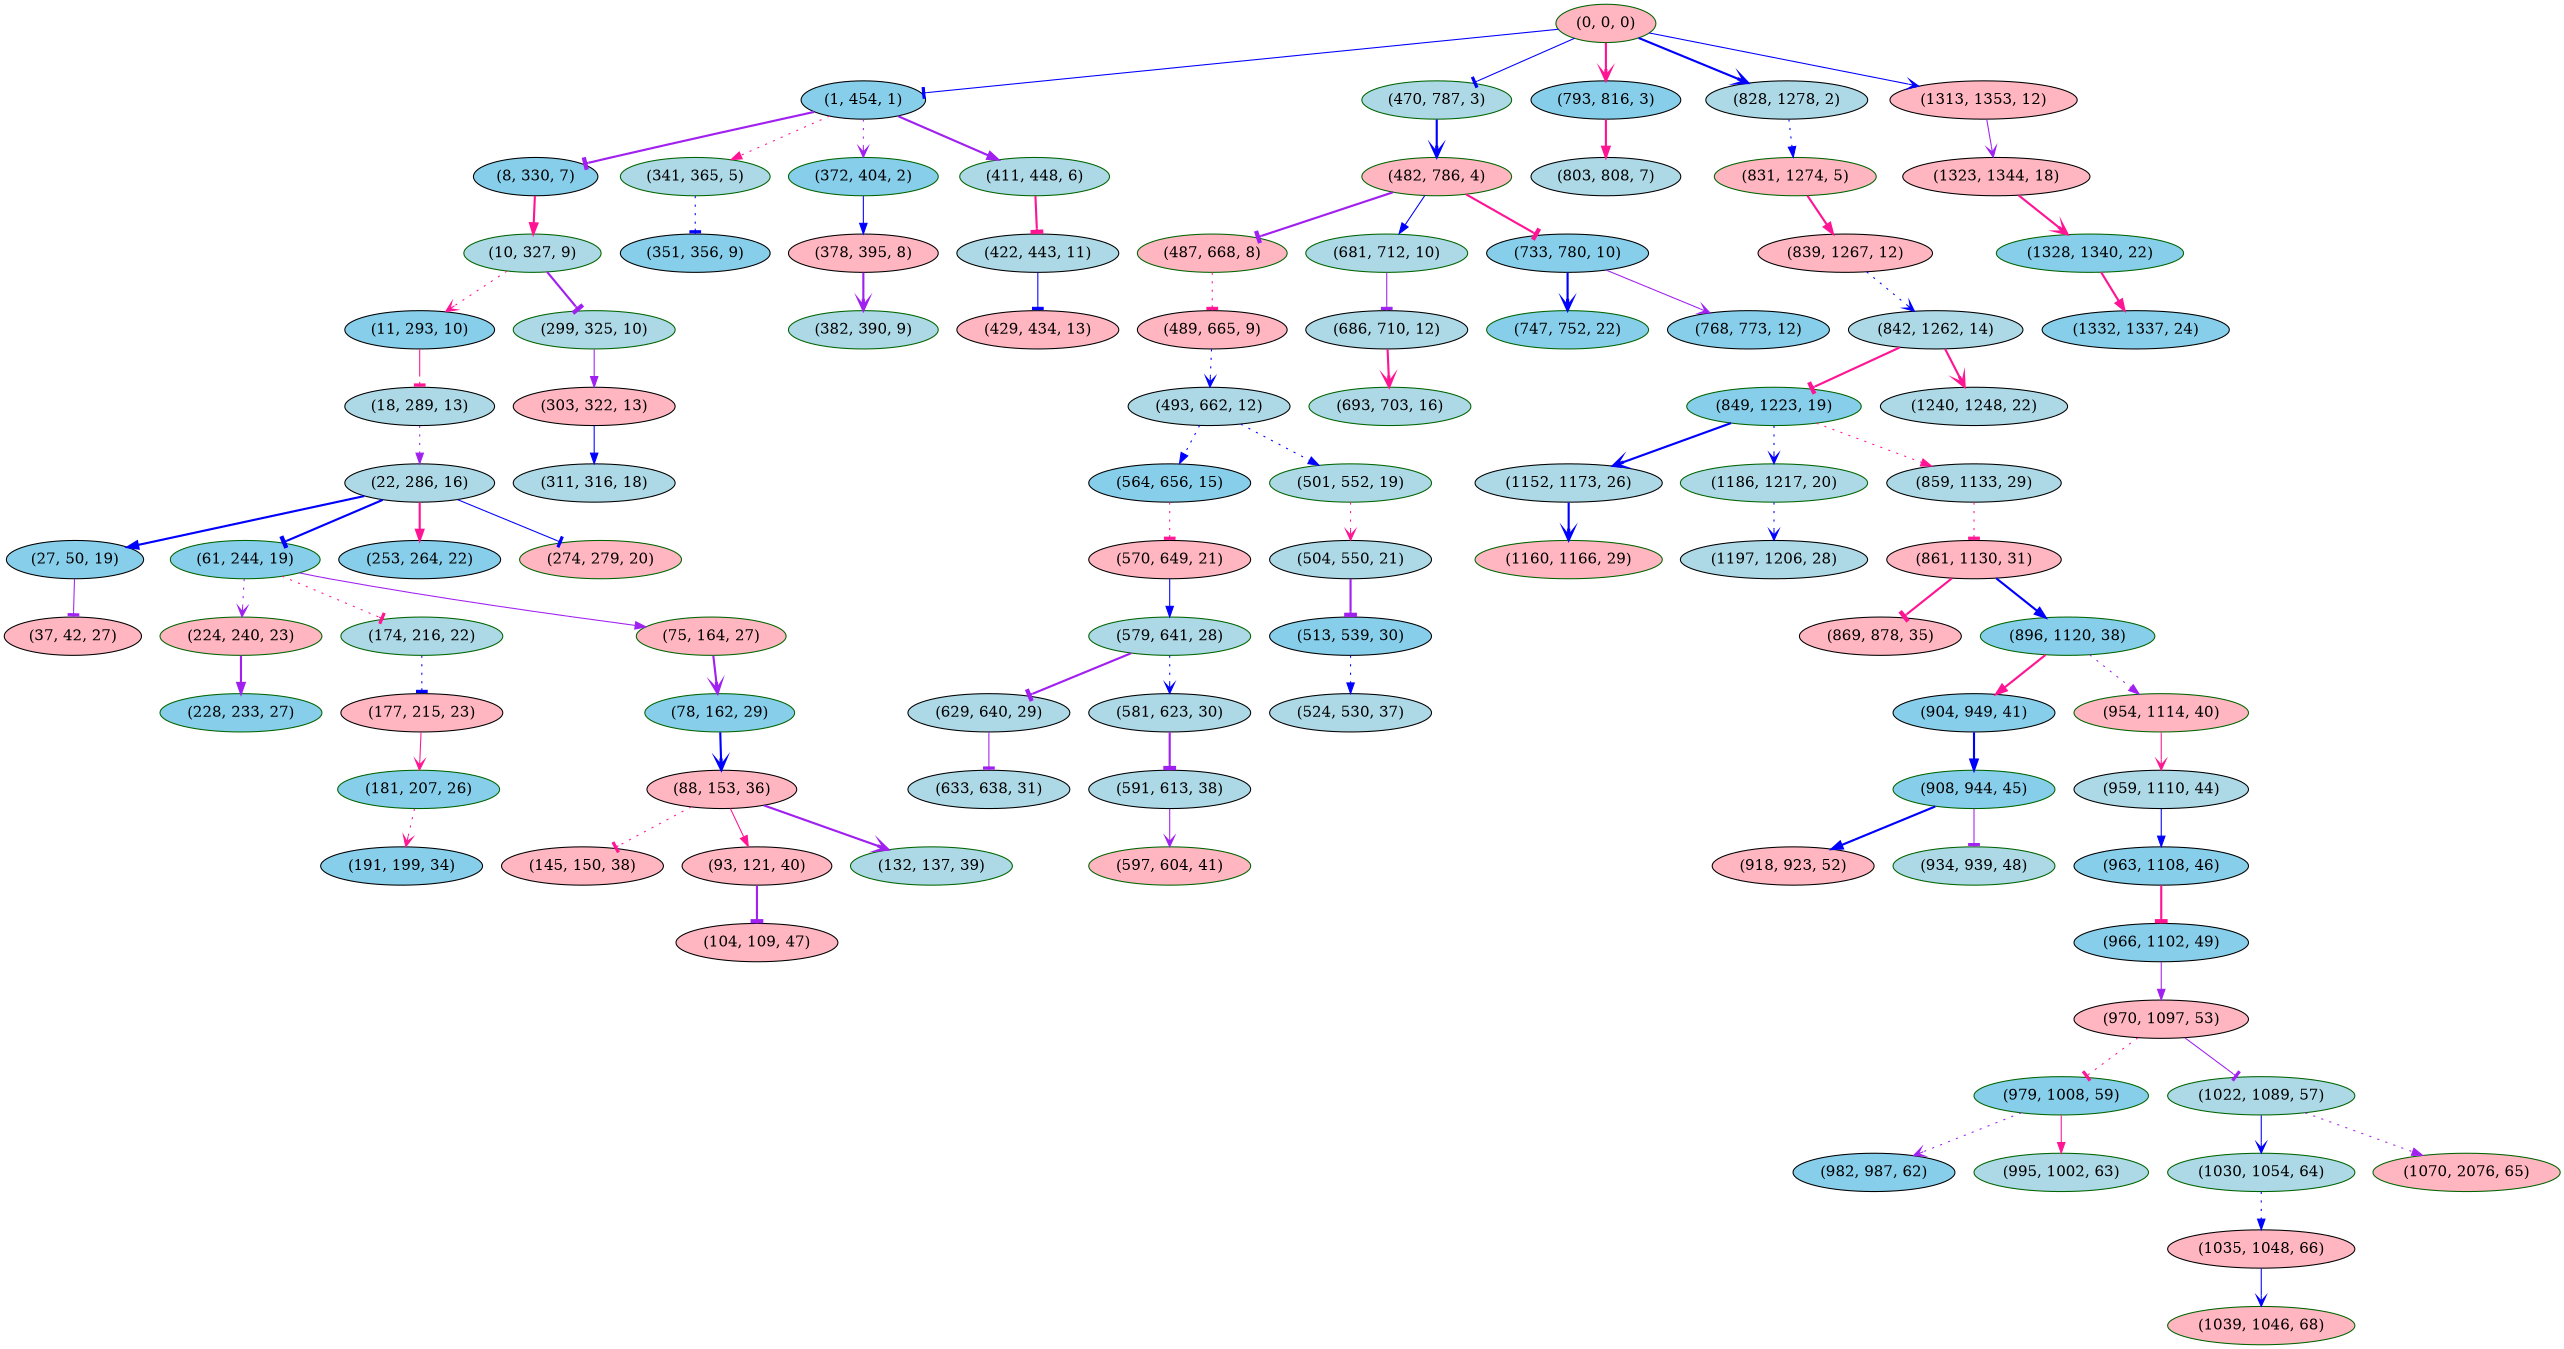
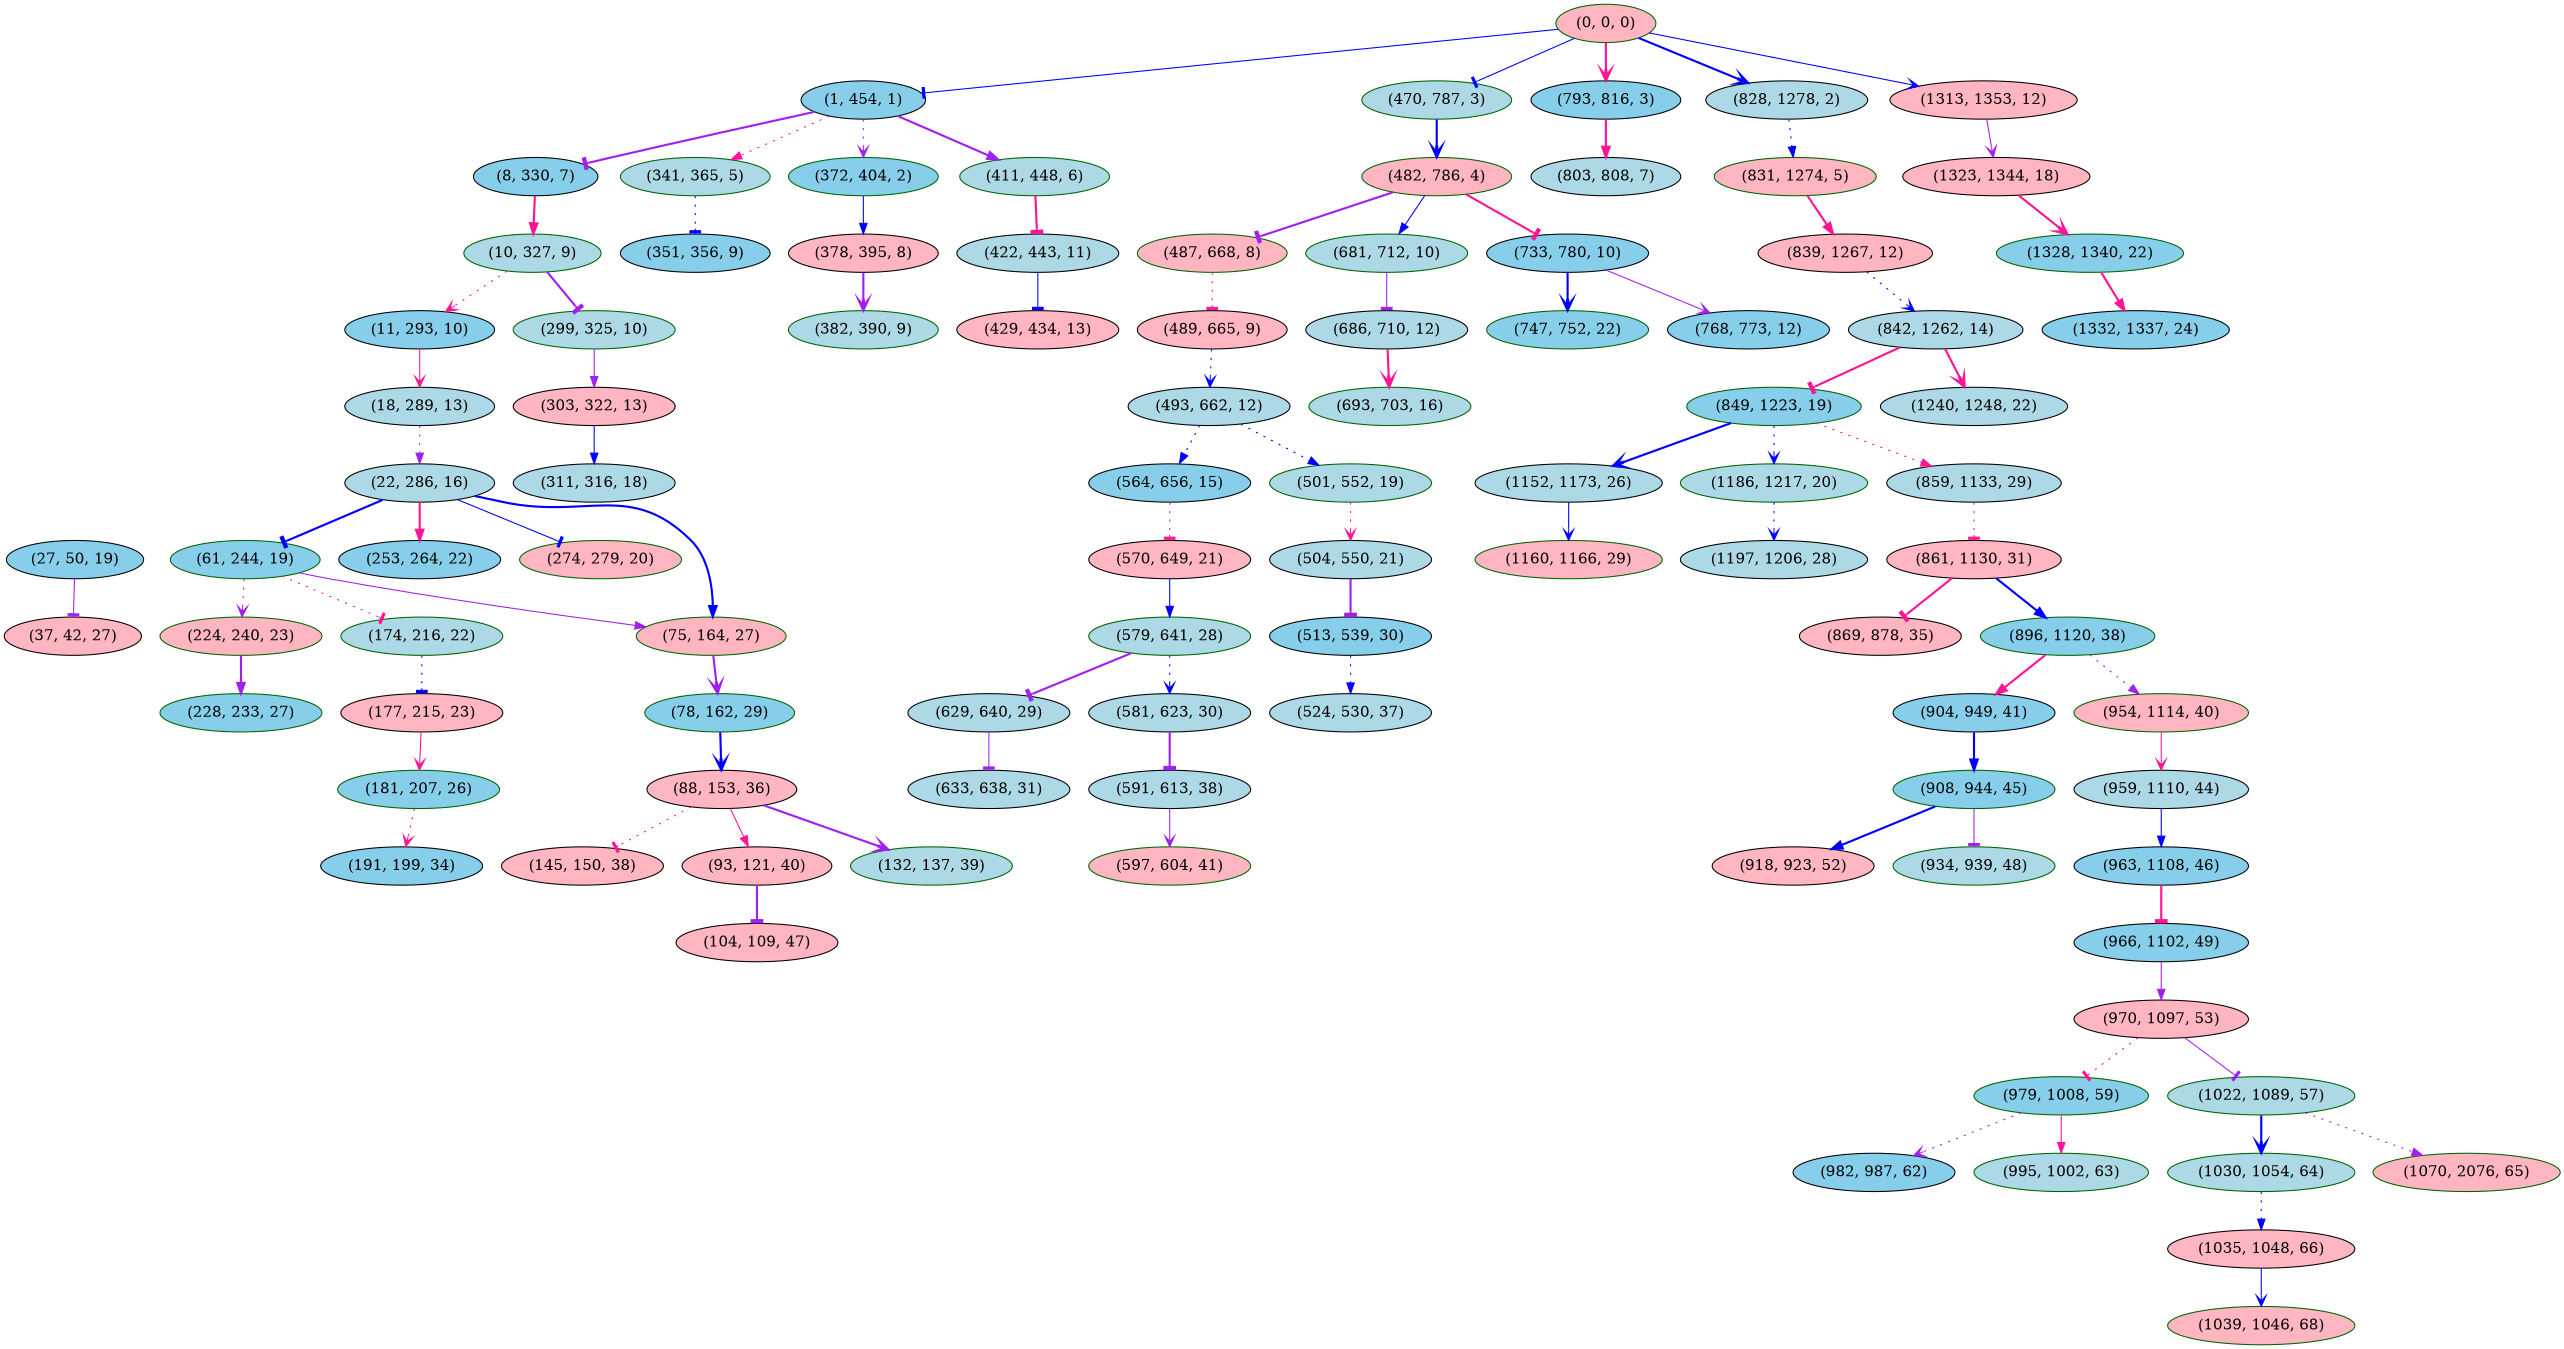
edge "(11, 293, 10)" -> "(18, 289, 13)": arrowhead tee -> vee
edge "(1152, 1173, 26)" -> "(1160, 1166, 29)": style bold -> solid
edge "(22, 286, 16)" -> "(27, 50, 19)": now "(22, 286, 16)" -> "(75, 164, 27)"
edge "(1022, 1089, 57)" -> "(1030, 1054, 64)": style solid -> bold
